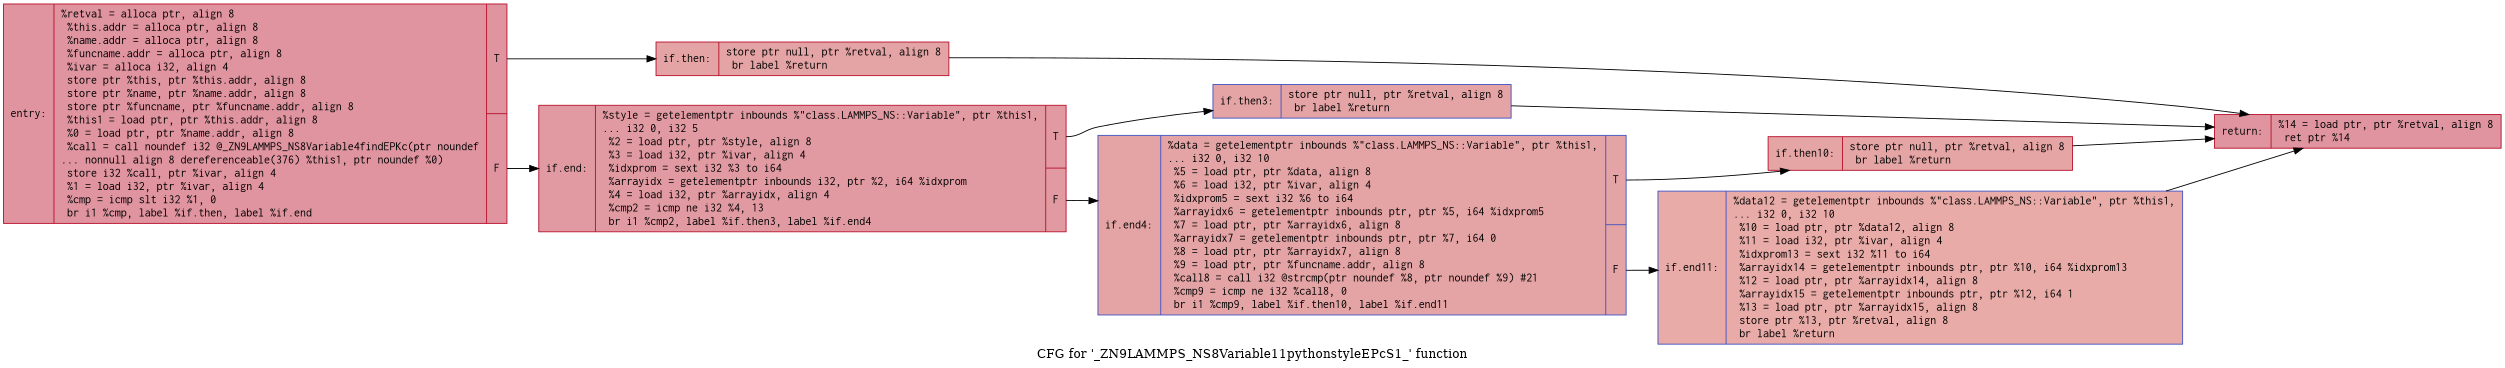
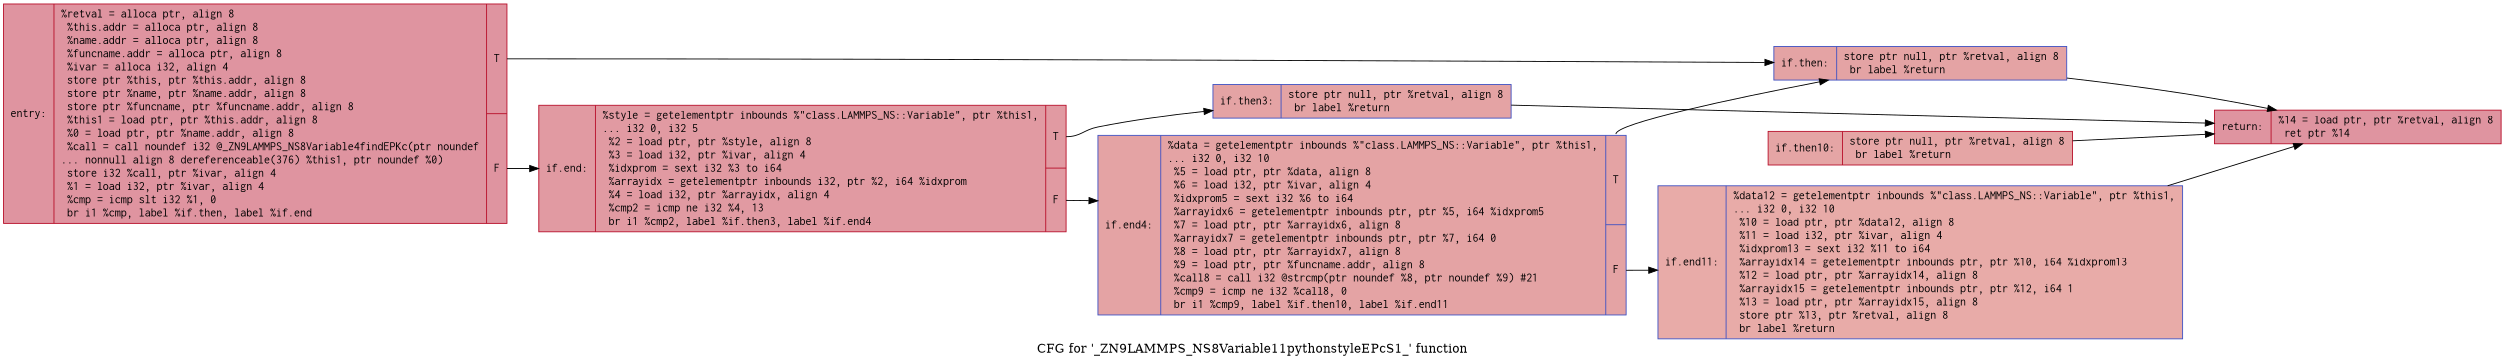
node "if.then:": color #b70d28ff -> #3d50c3ff
edge "if.end4:" -> "if.then10:": now "if.end4:" -> "if.then:"
